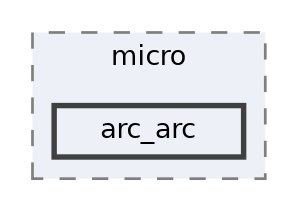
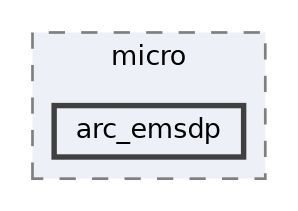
node "arc_arc": label "arc_arc" -> "arc_emsdp"
